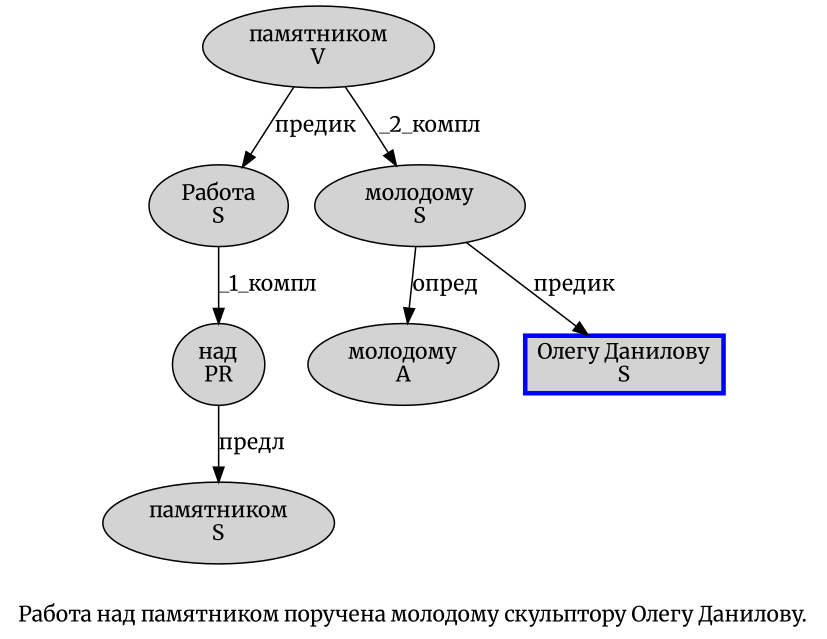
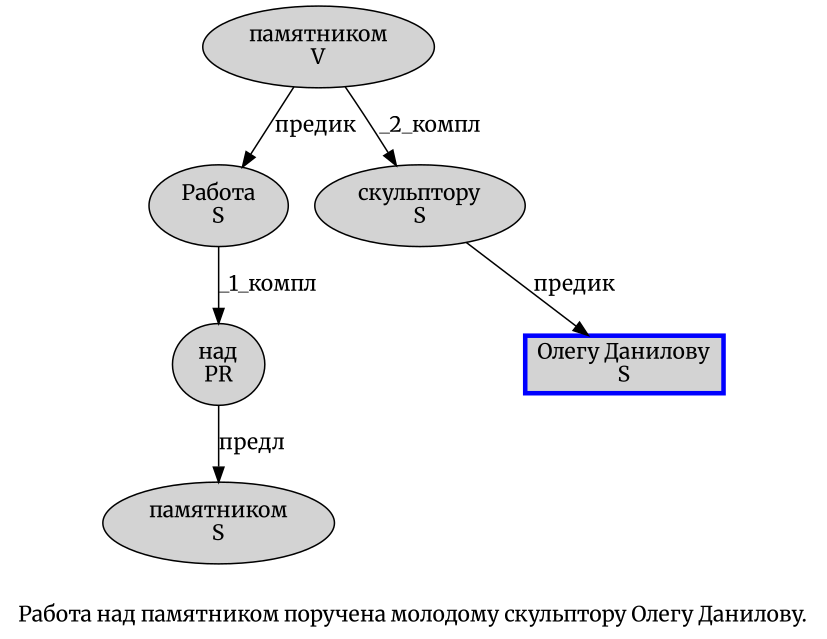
node "молодому S": label "молодому S" -> "скульптору S"
node "молодому A": removed
